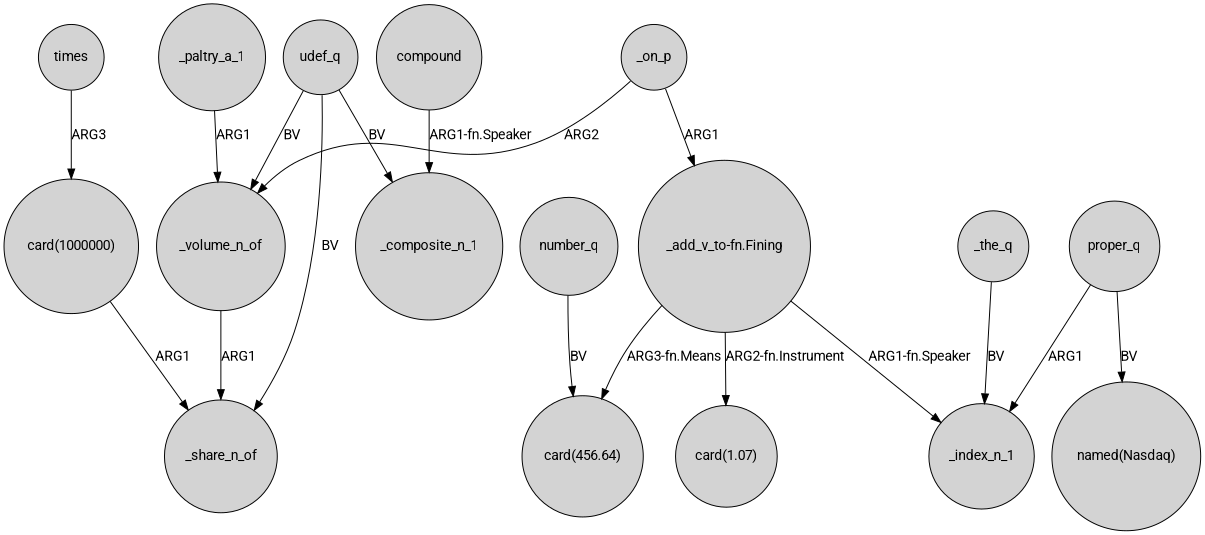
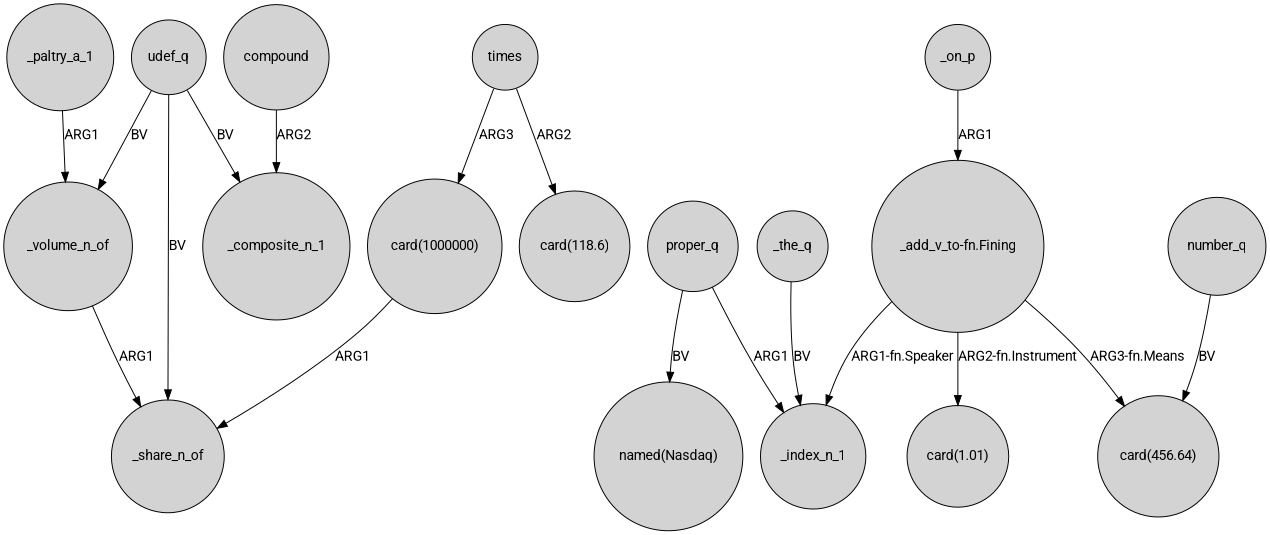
edge "compound" -> "_composite_n_1": label "ARG1-fn.Speaker" -> "ARG2"
edge "_on_p" -> "_volume_n_of": removed, label "ARG2"
node "card(118.6)": added
node "card(1.07)": label "card(1.07)" -> "card(1.01)"
